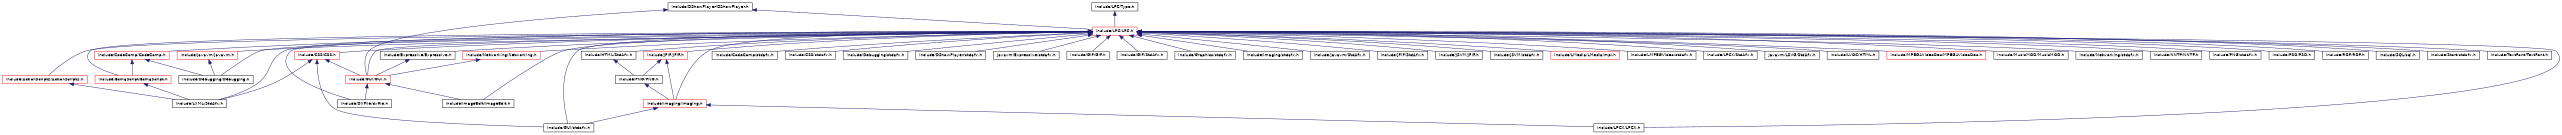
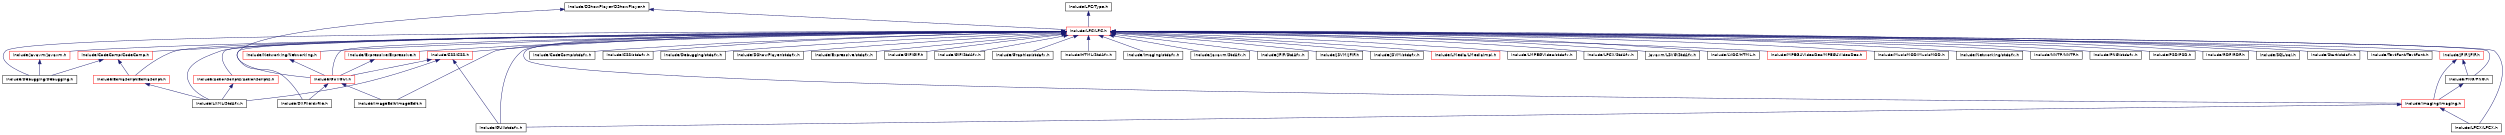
node "include/Expressive/Expressive.h": color black -> red
node "javavm/Expressive/stdafx.h": label "javavm/Expressive/stdafx.h" -> "include/Expressive/stdafx.h"
edge "include/PNG/PNG.h" -> "include/HTML/StdAfx.h": now "include/PNG/PNG.h" -> "include/LFC/LFC.h"
